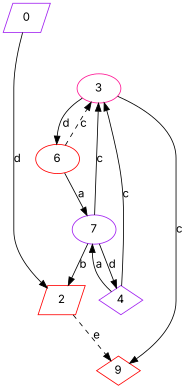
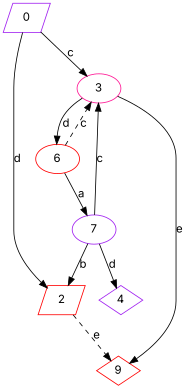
edge "4" -> "3": now "0" -> "3"
edge "3" -> "9": label "c" -> "e"
edge "4" -> "7": removed, label "a"
